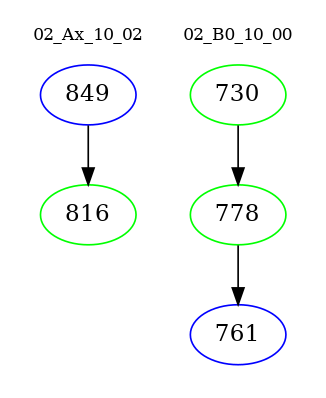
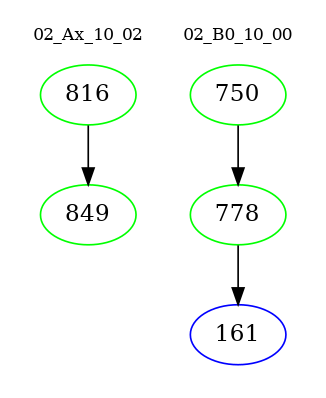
node "849": color blue -> green
node "730": label "730" -> "750"
edge "849" -> "816": reversed
node "761": label "761" -> "161"
